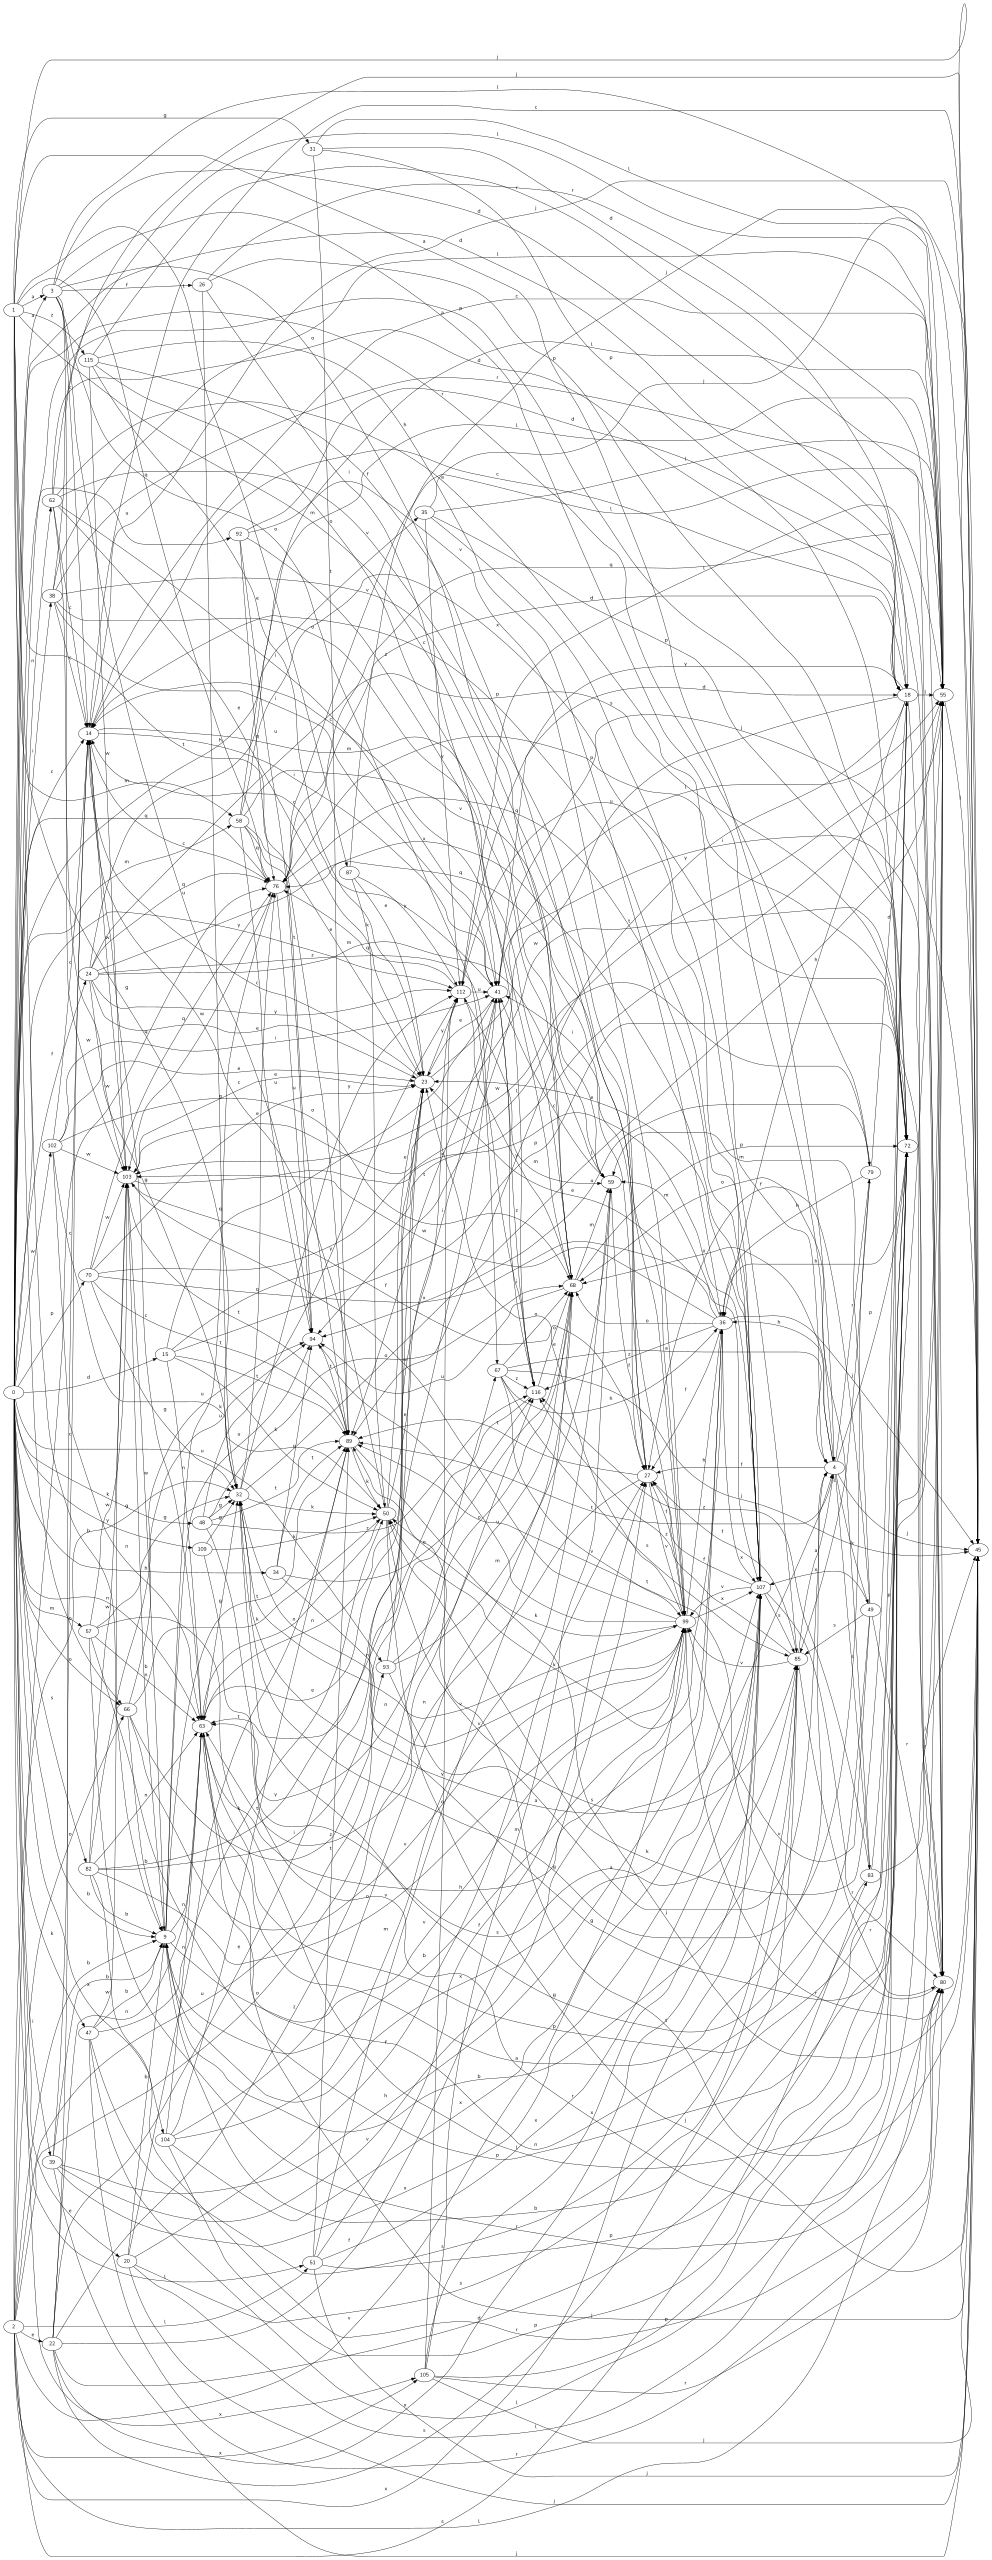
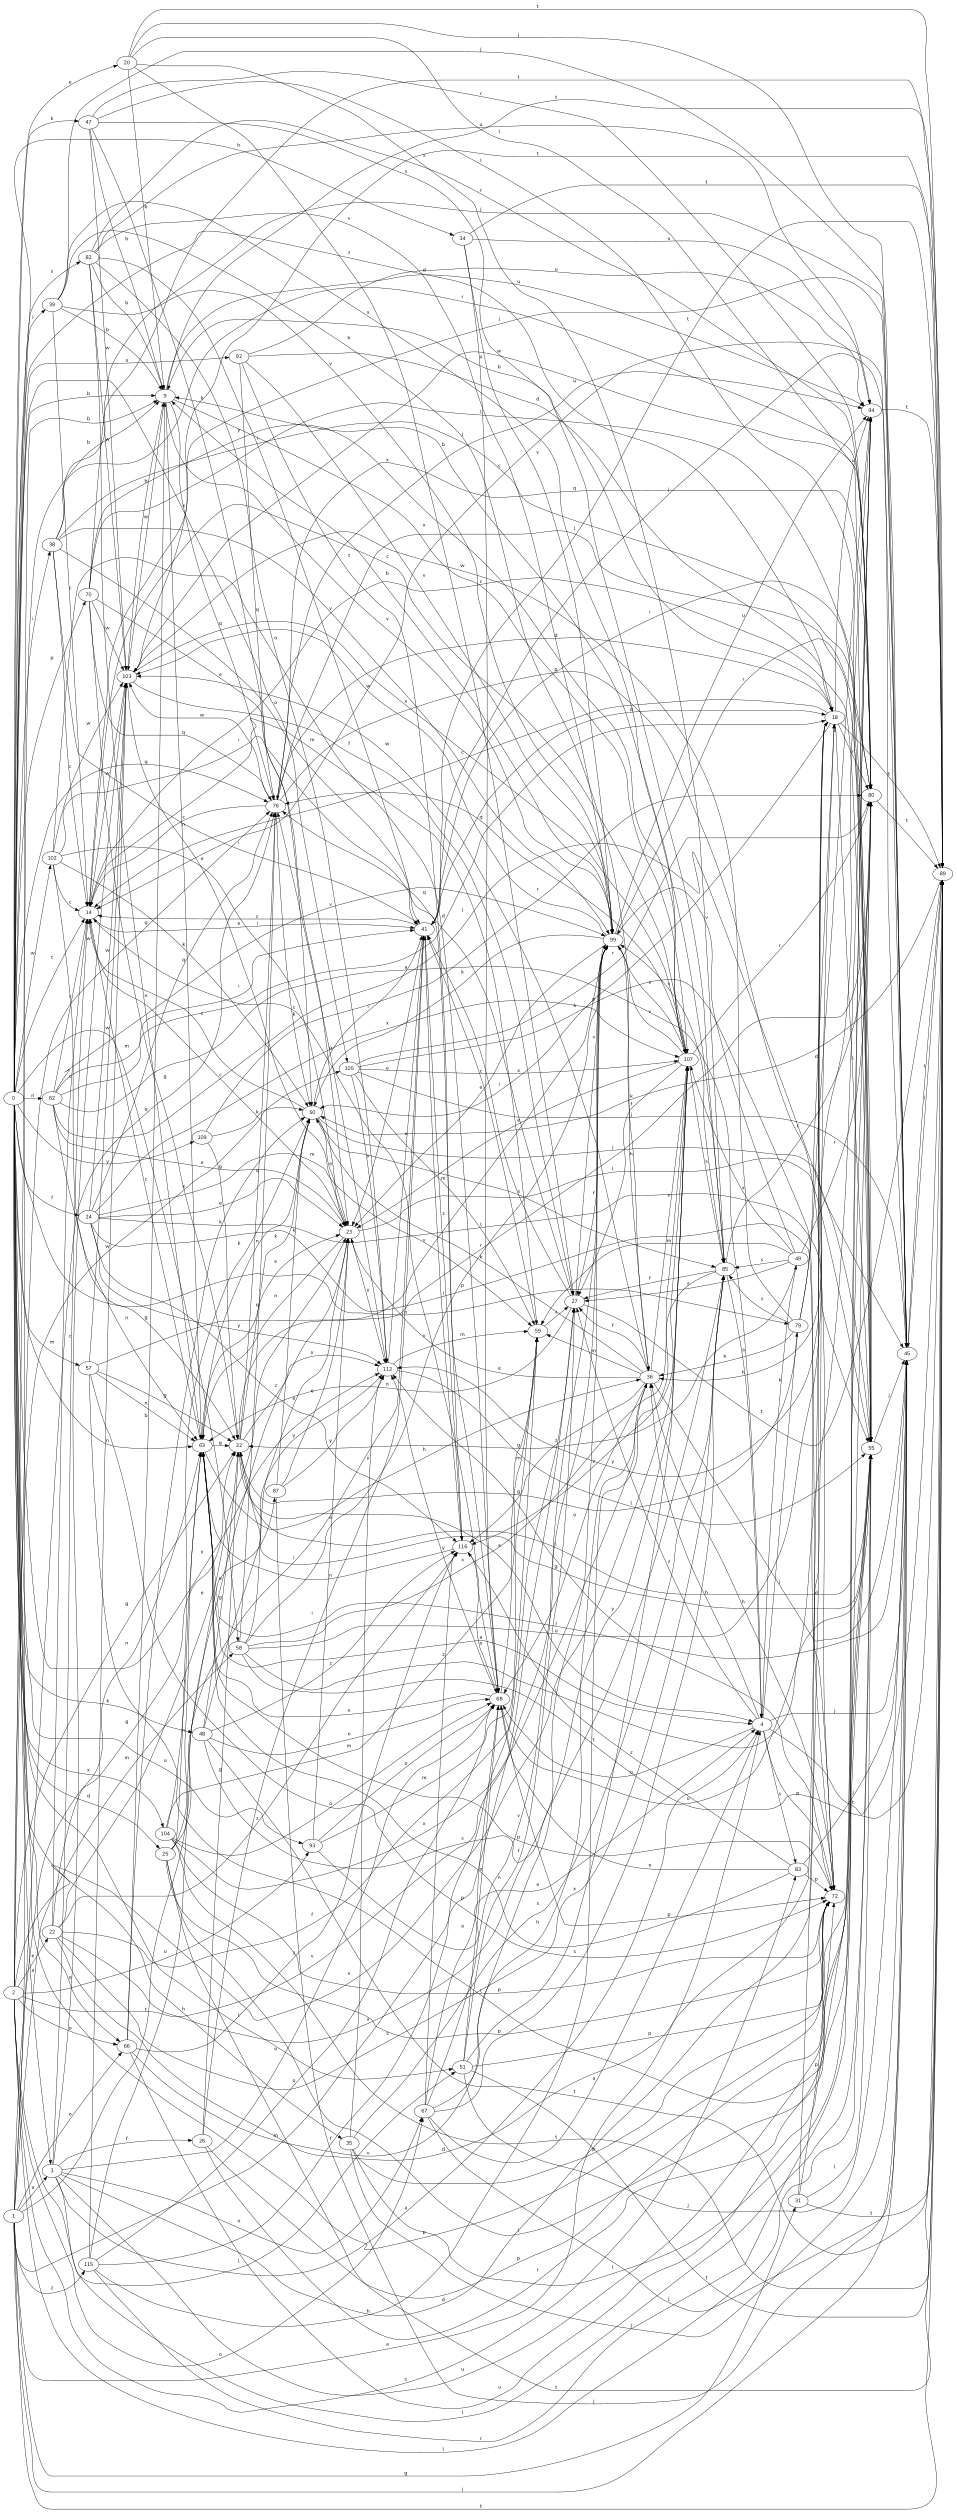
edge "0" -> "79": label "r" -> "n"
edge "76" -> "50": added, label "k"
node "15": label "15" -> "25"
